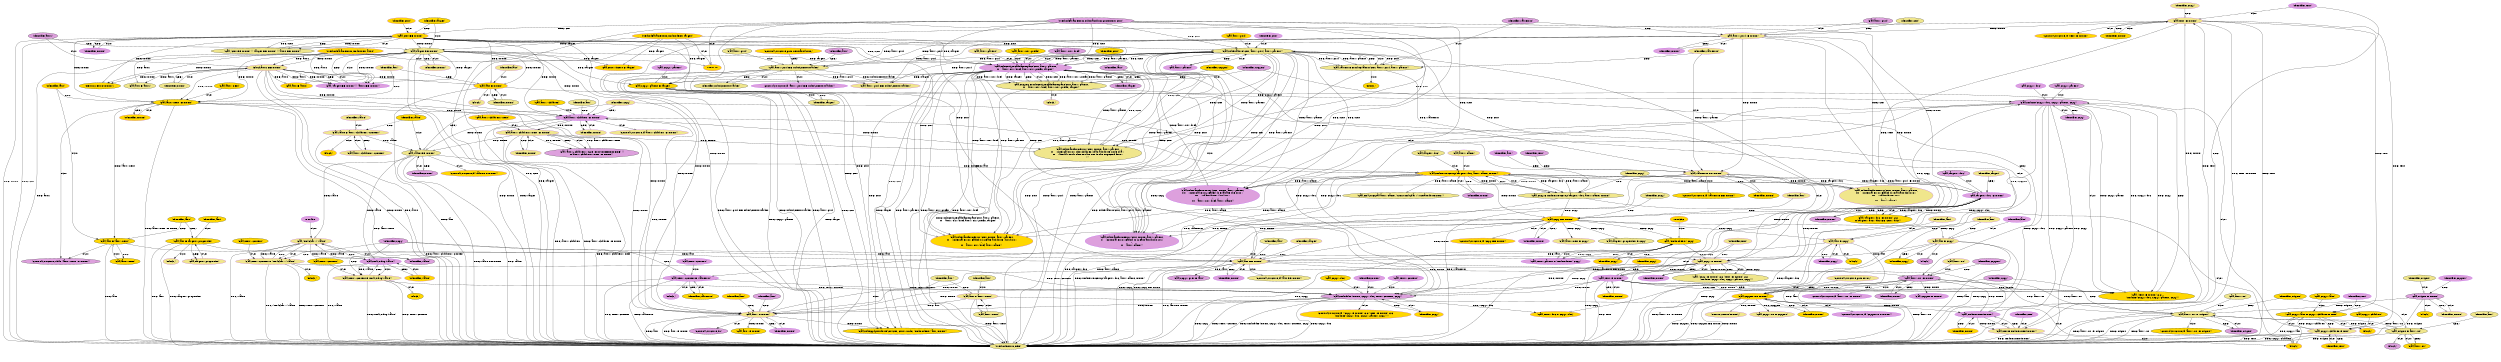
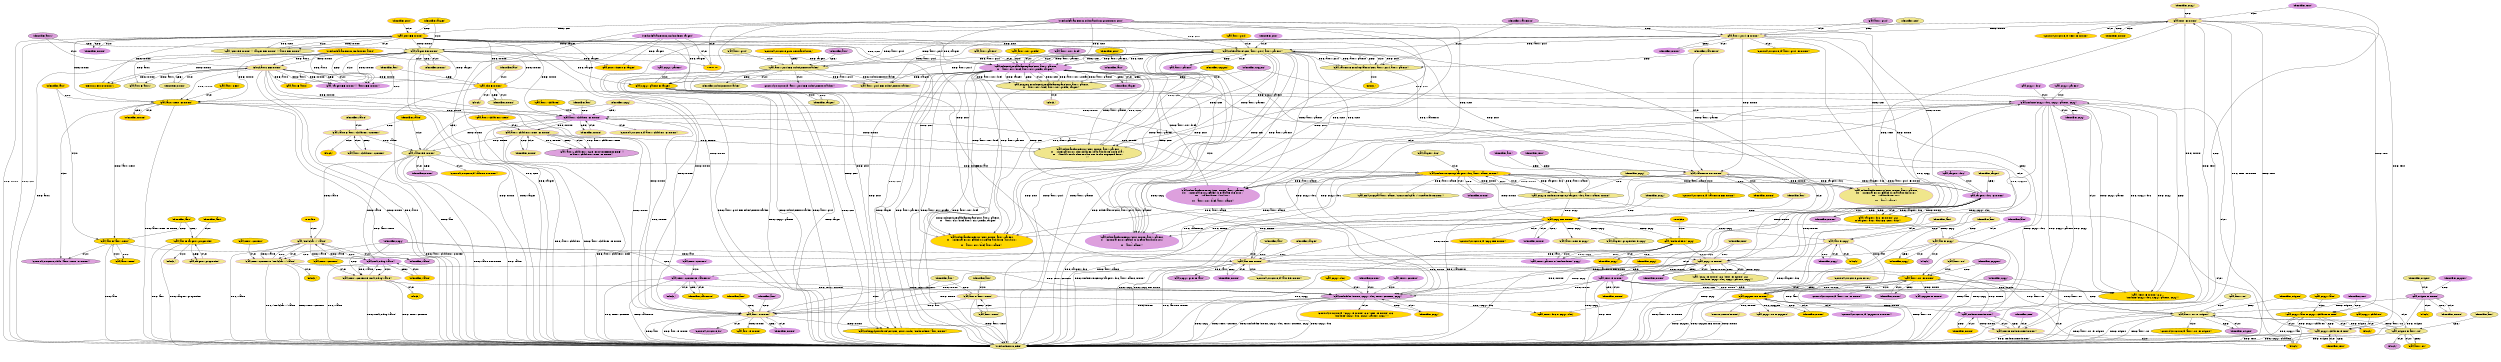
node "(MethodParameterIn,xmlNodePtr target)": fillcolor gold -> plum
edge "(Call,(ctxt == NULL) || (target == NULL) || (attrs == NULL))" -> "(Call,ctxt == NULL)": label "CFG: " -> "AST: "
edge "(Call,attr->psvi != NULL)" -> "(Call,xsltEvalAVT(ctxt, attr->psvi, attr->parent))": added, label "DDG: attr->psvi"
node "(ControlStructure,if (attr->psvi != NULL))": added
edge "(Call,target == NULL)" -> "(Call,attr->children != NULL)": now "(Call,xmlIsID(copy->doc, copy->parent, copy))" -> "(Call,attr->children != NULL)"
node "(Call,last = NULL)": label "(Call,last = NULL)" -> "(Call,the = NULL)"
node "(Call,attr->name)": removed
node "1000490": fillcolor plum -> gold
edge "(Call,last = target->properties)" -> "(Call,last == NULL)": removed, label "DDG: last"
node "(Call,attr->ns != NULL)": fillcolor plum -> gold
